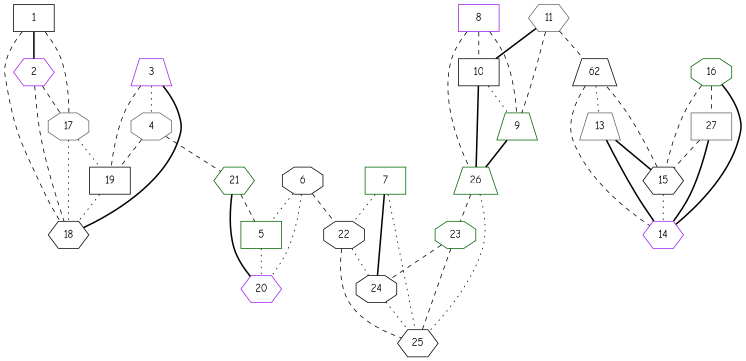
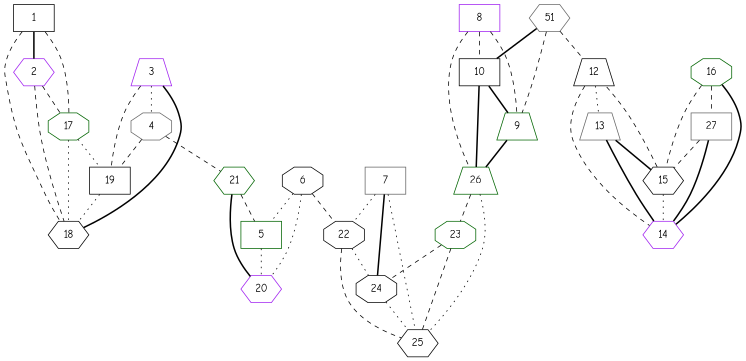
node "11": label "11" -> "51"
node "62": label "62" -> "12"
edge "10" -- "9": style dotted -> bold
node "17": color gray40 -> darkgreen
node "7": color darkgreen -> gray40
